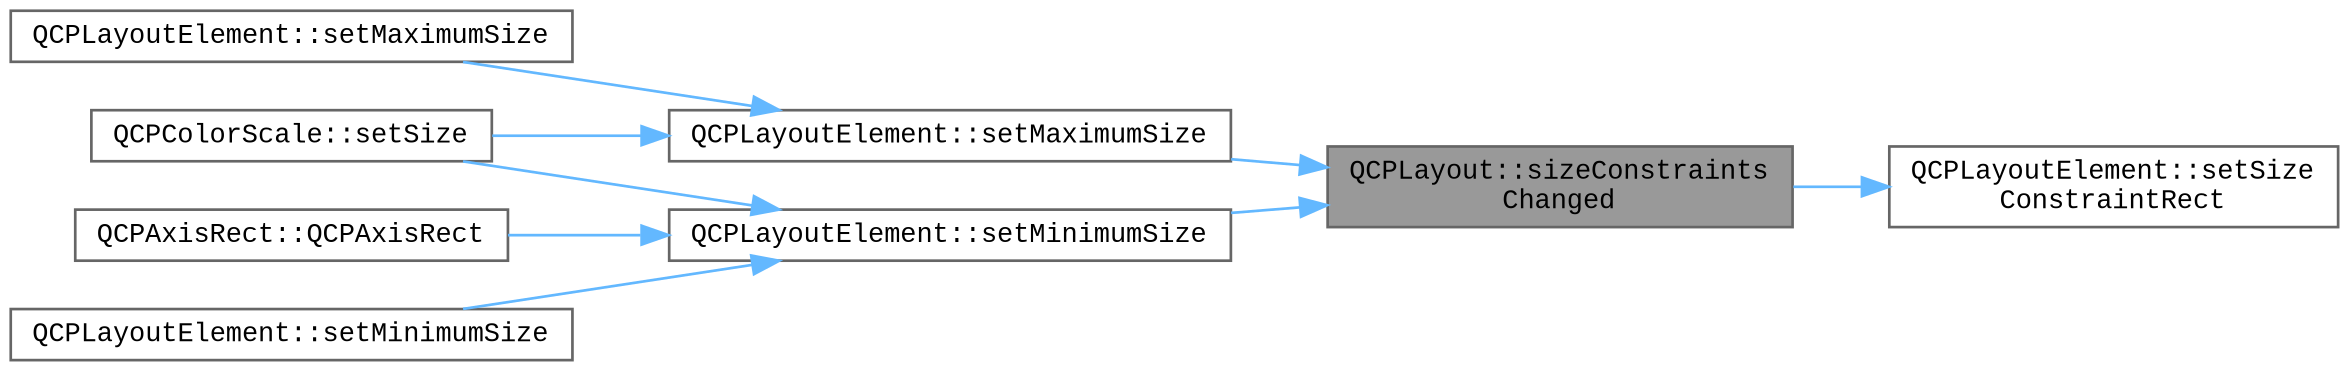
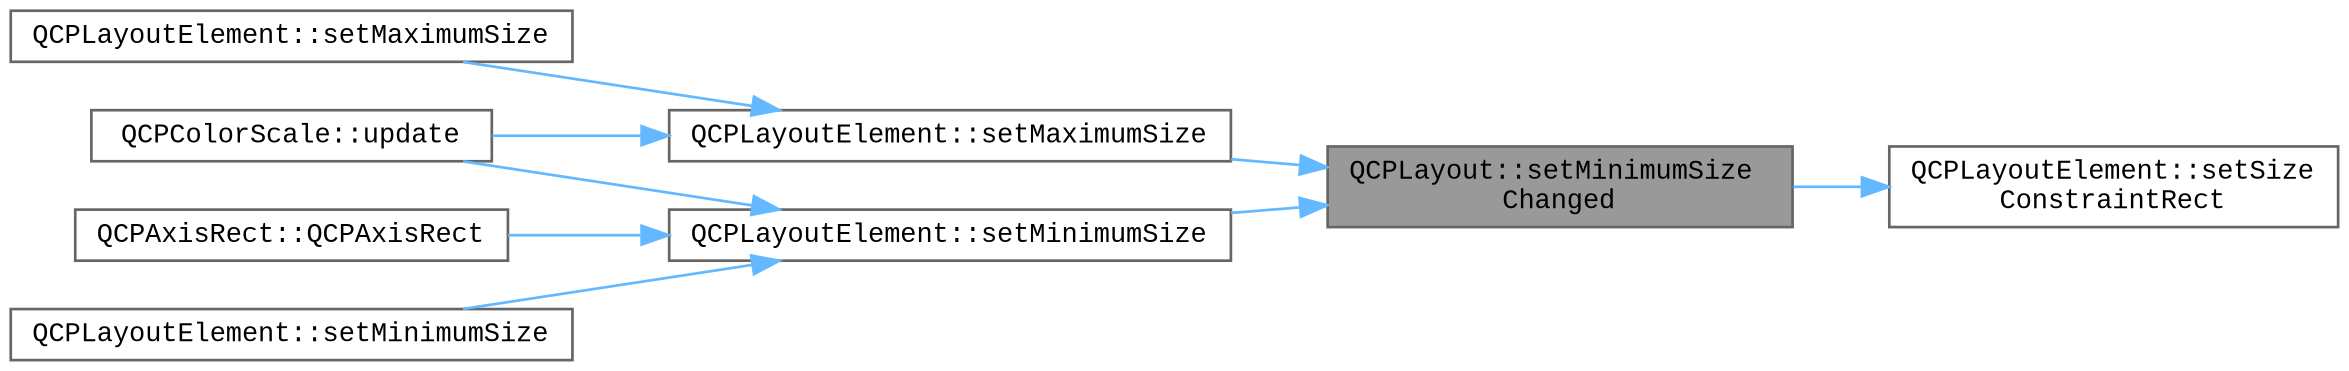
node "QCPColorScale::setSize": label "QCPColorScale::setSize" -> "QCPColorScale::update"
node "QCPLayout::sizeConstraints Changed": label "QCPLayout::sizeConstraints Changed" -> "QCPLayout::setMinimumSize Changed"
